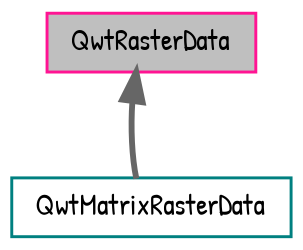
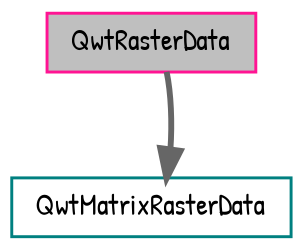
edge "QwtMatrixRasterData" -> "QwtRasterData": reversed
